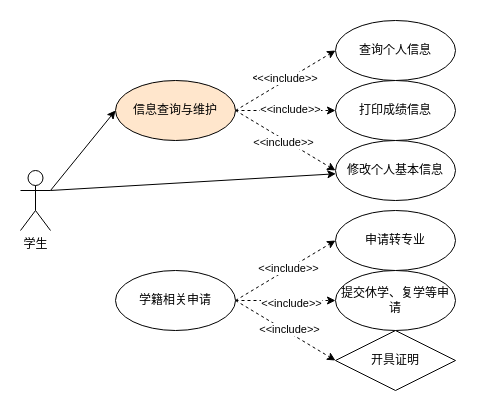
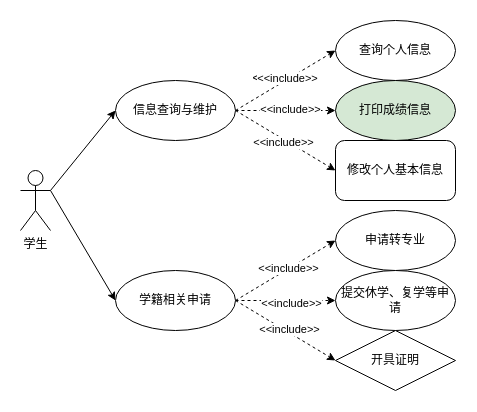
node "信息查询与维护": fillcolor #ffe6cc -> #ffffff
node "打印成绩信息": fillcolor #ffffff -> #d5e8d4
node "修改个人基本信息": shape ellipse -> rounded rectangle
edge "学生" -> "修改个人基本信息": now "学生" -> "学籍相关申请"
